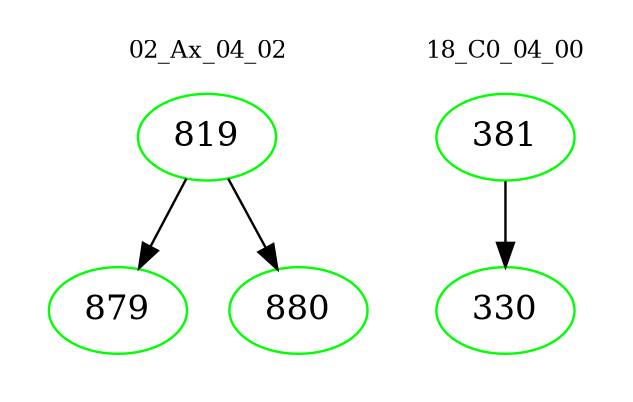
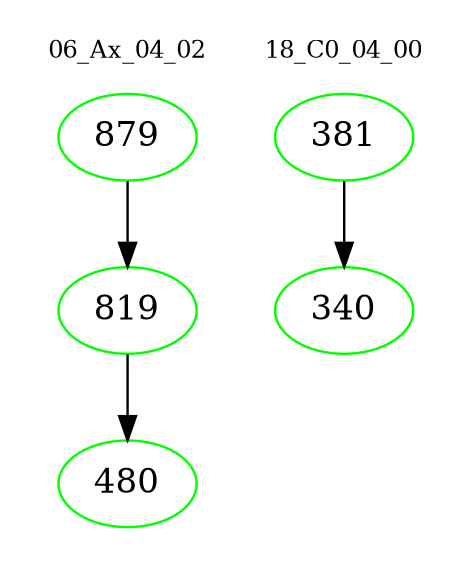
cluster "02_Ax_04_02": label "02_Ax_04_02" -> "06_Ax_04_02"
edge "819" -> "879": reversed
node "880": label "880" -> "480"
node "330": label "330" -> "340"
